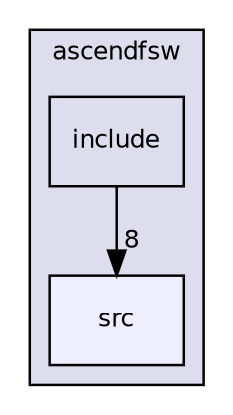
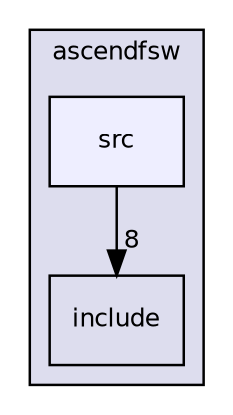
edge "include" -> "src": reversed
